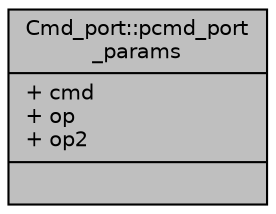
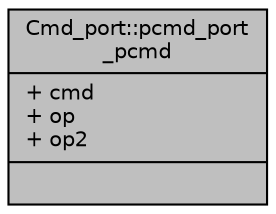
node "Cmd_port::pcmd_port": text "_params" -> "_pcmd"
